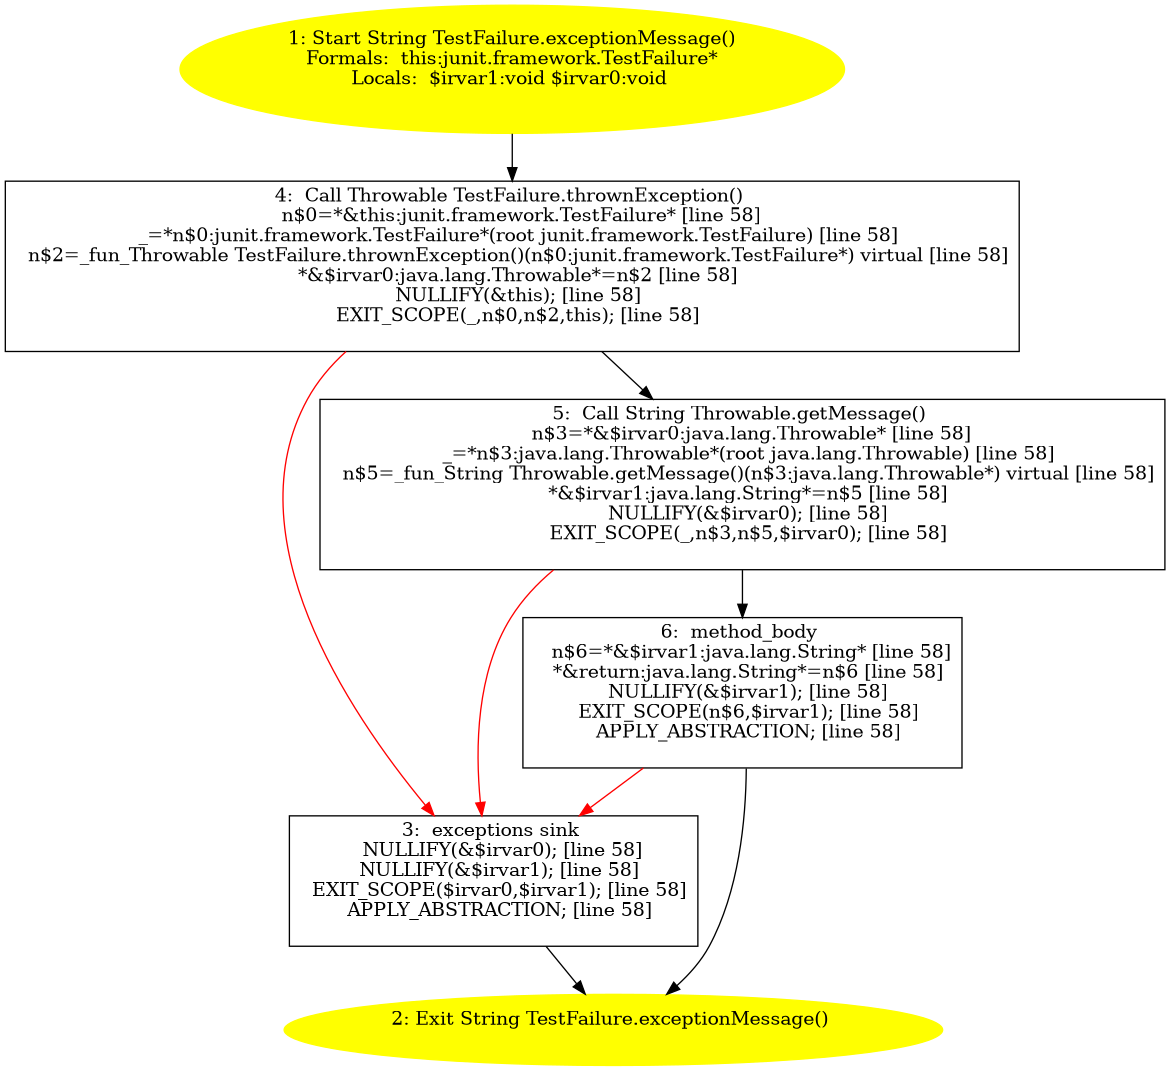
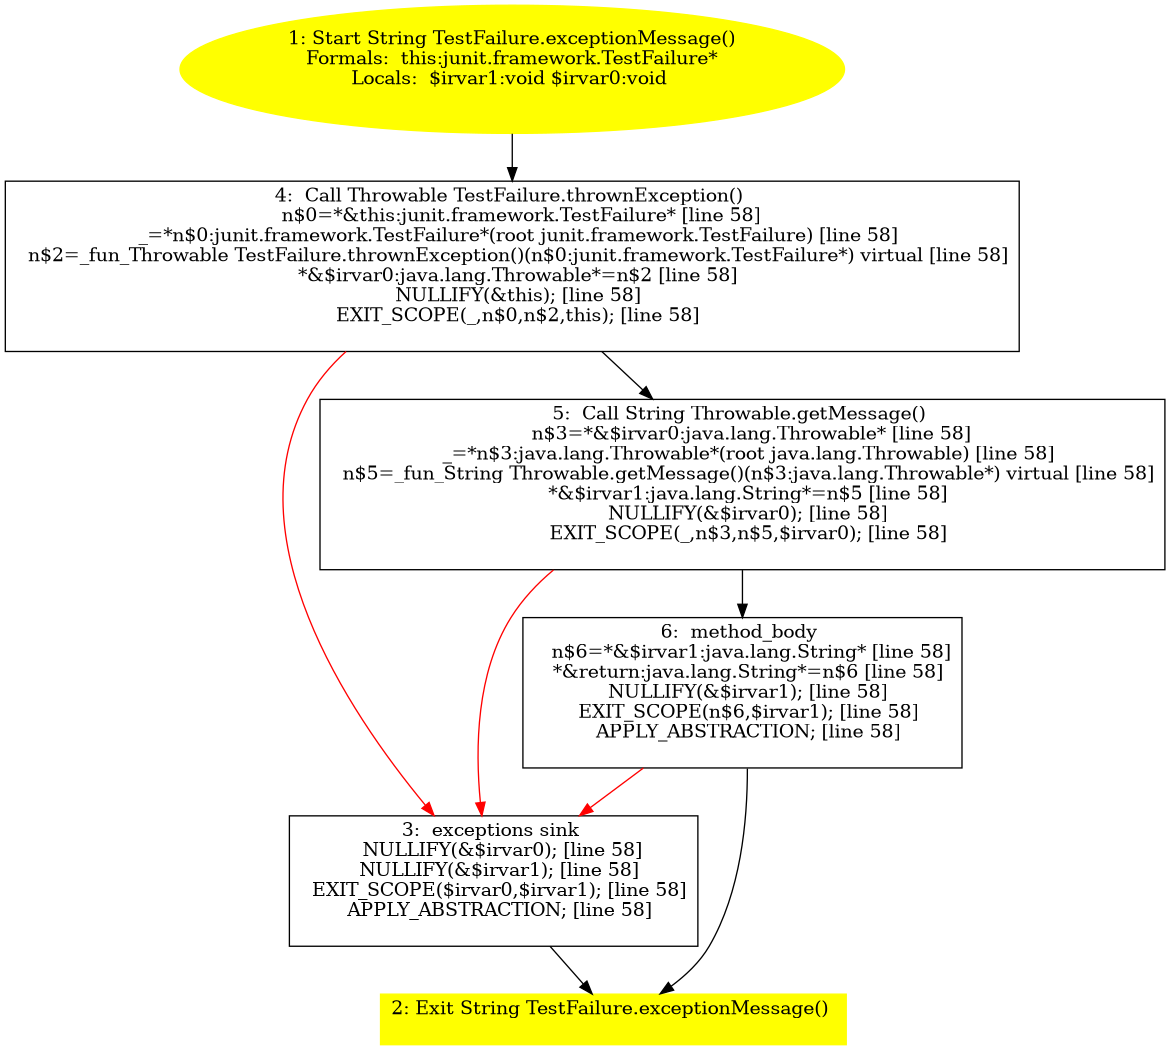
node "2: Exit String TestFailure.exceptionMessage()": shape ellipse -> box
